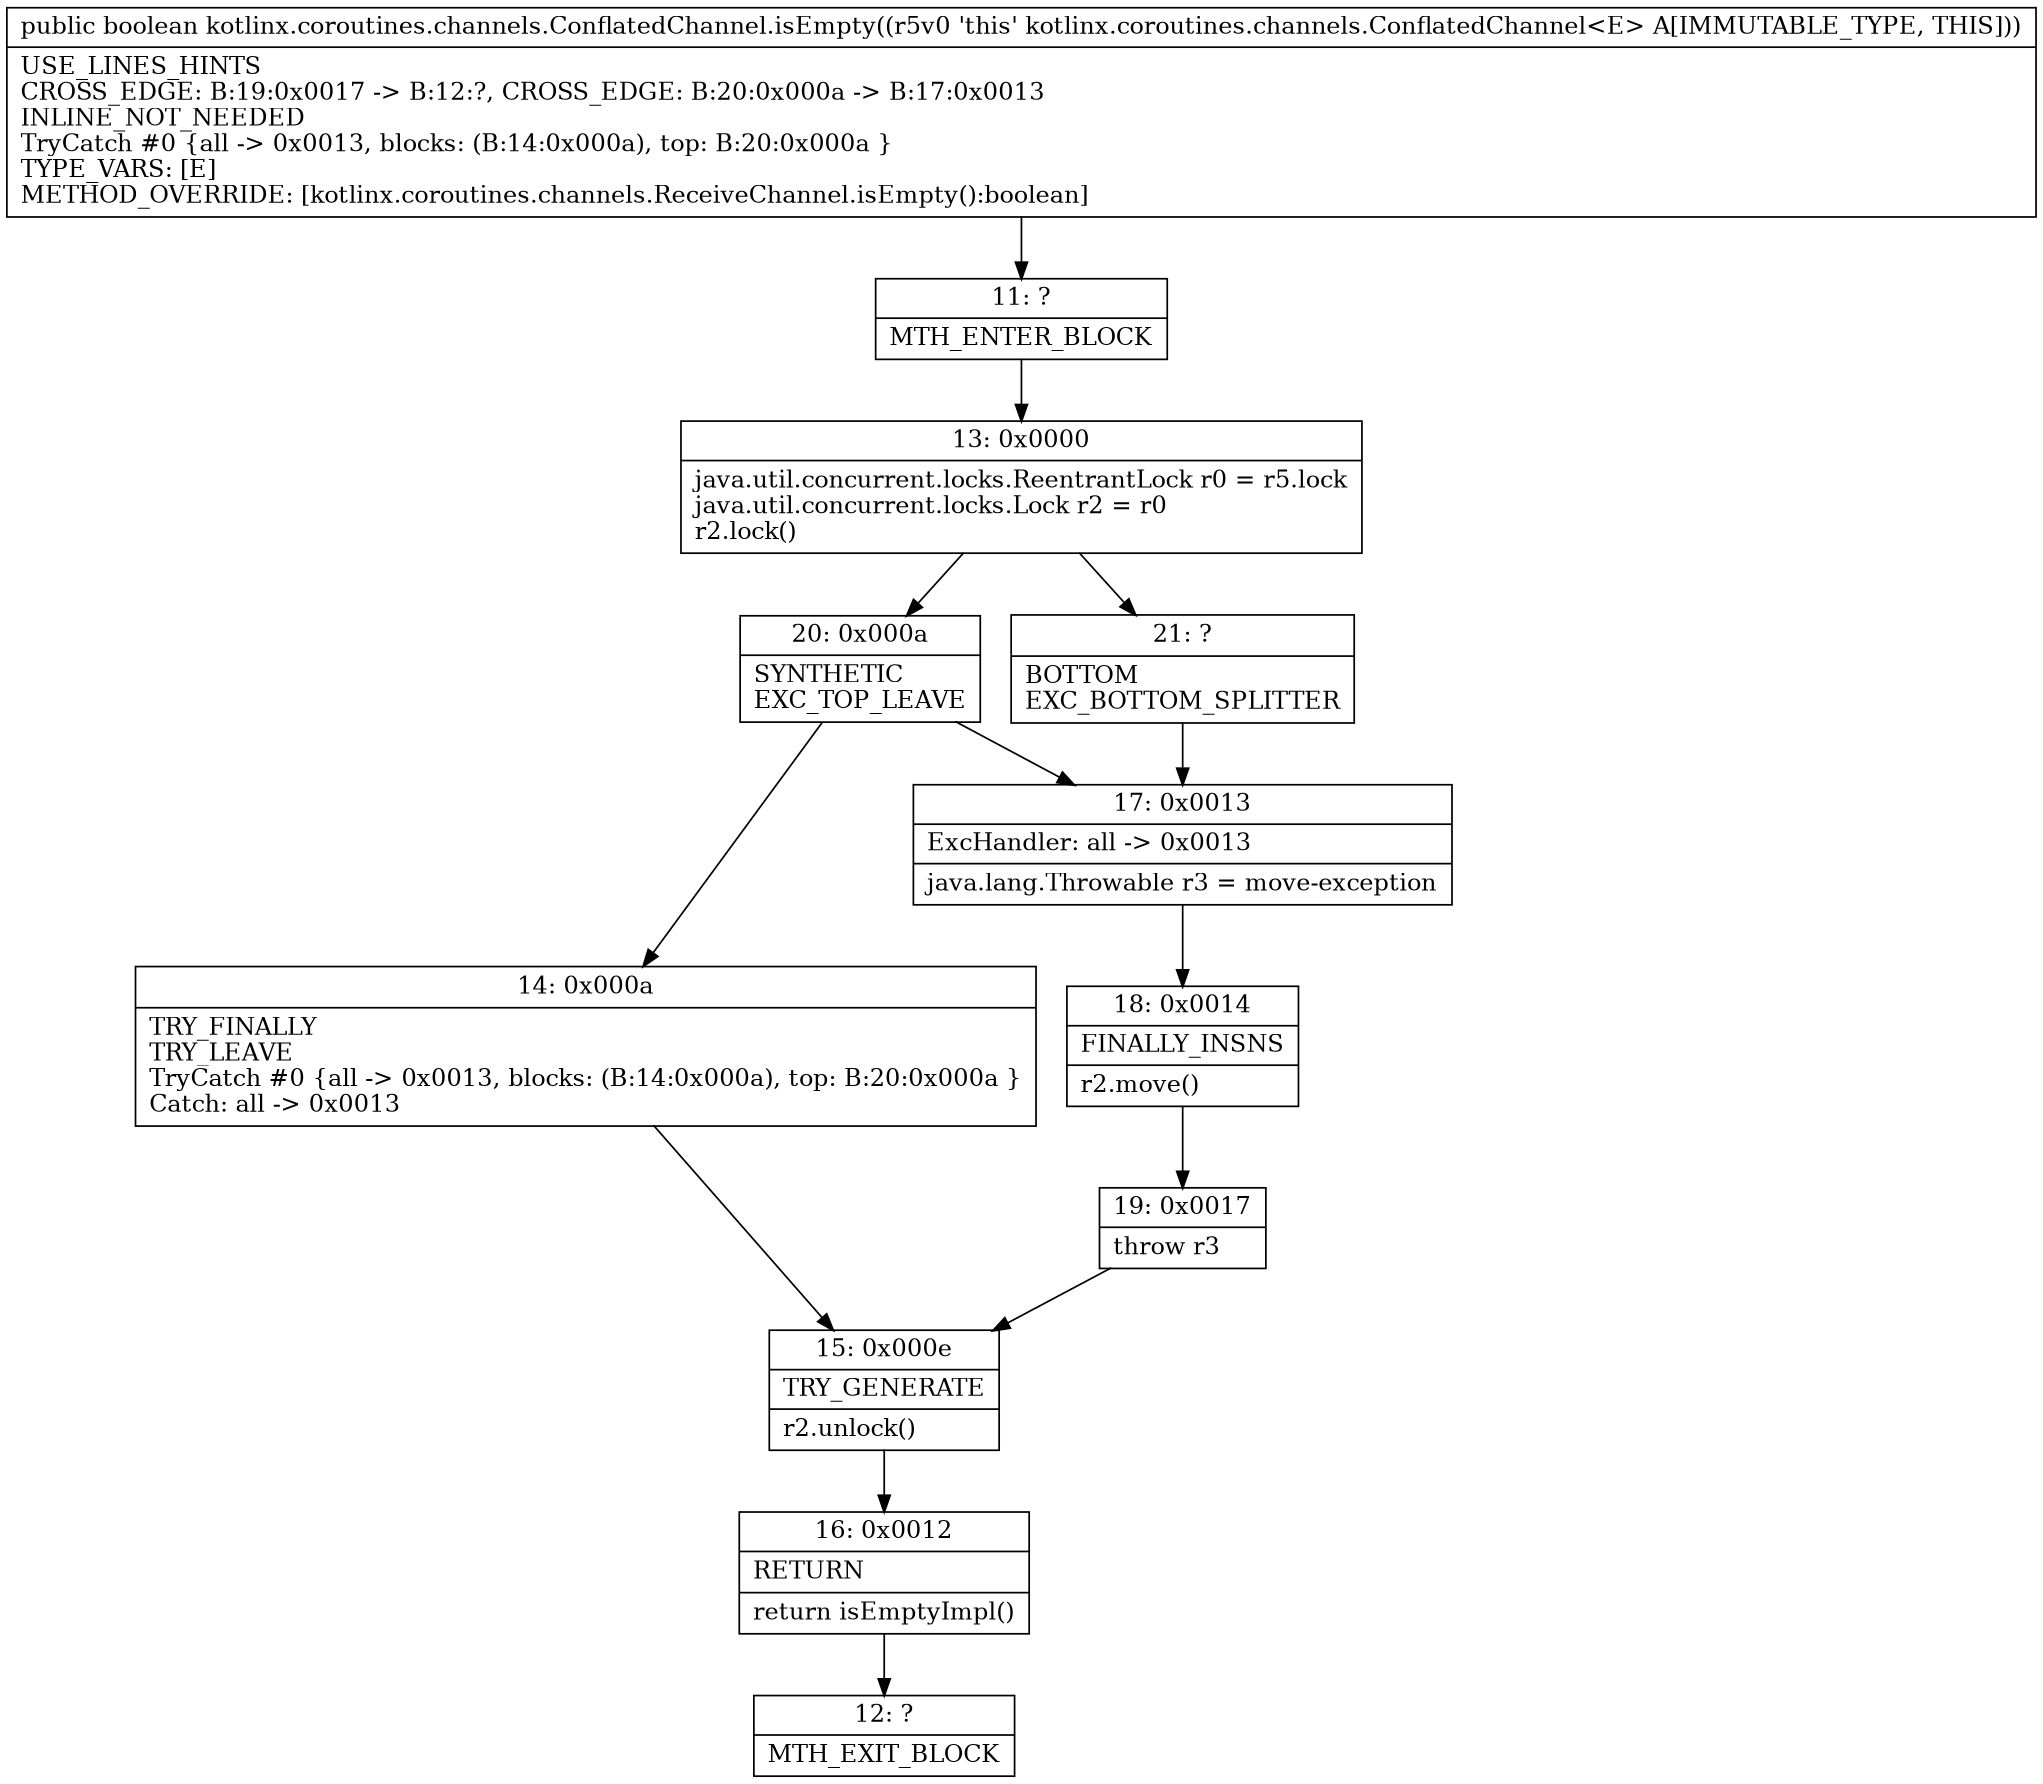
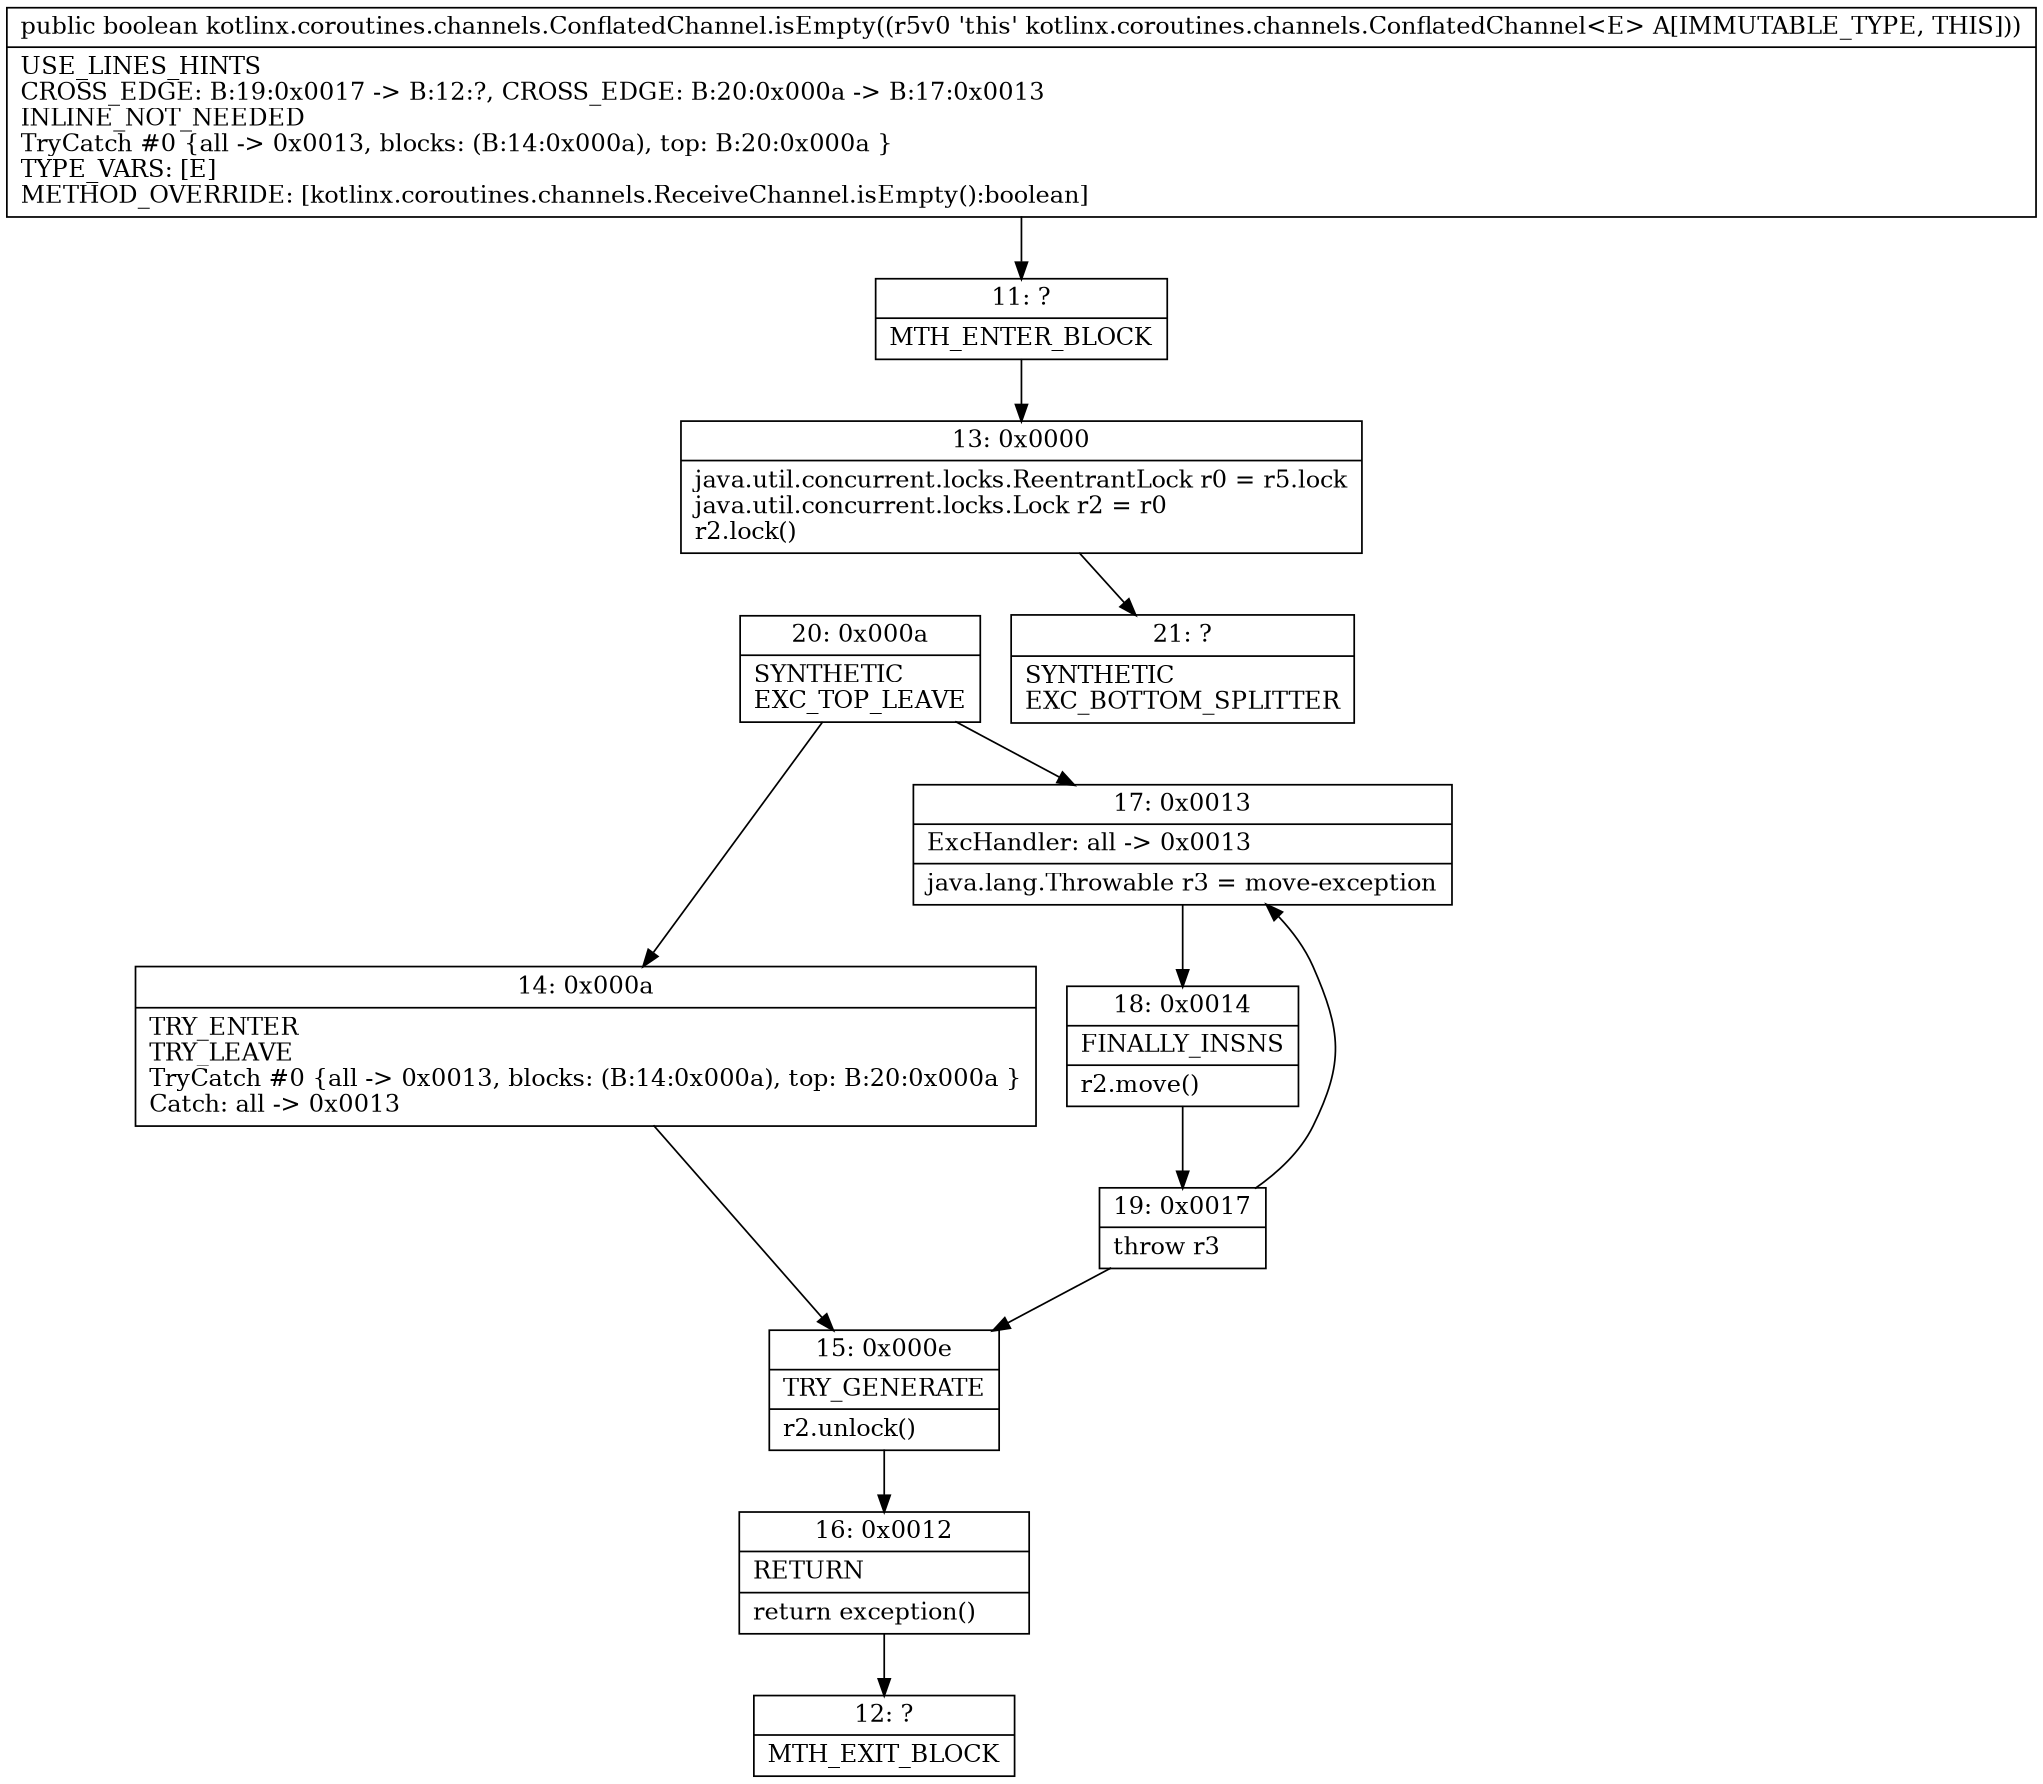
edge "13: 0x0000" -> "20: 0x000a": removed
node "21: ?": text "BOTTOM" -> "SYNTHETIC"
edge "21: ?" -> "17: 0x0013": now "19: 0x0017" -> "17: 0x0013"
node "14: 0x000a": text "TRY_FINALLY" -> "TRY_ENTER"
node "16: 0x0012": text "return isEmptyImpl()" -> "return exception()"
